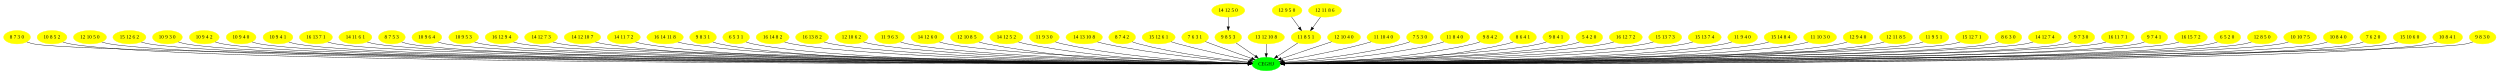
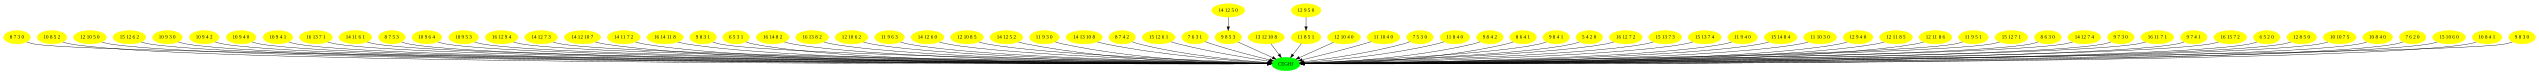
edge "12 11 8 6" -> "11 8 5 1": now "12 11 8 6" -> "CEGHJ"
